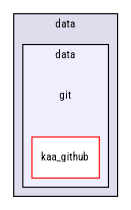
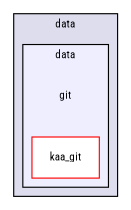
node "kaa_github": label "kaa_github" -> "kaa_git"
